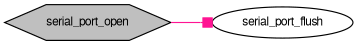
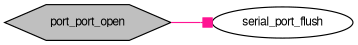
node "serial_port_open": label "serial_port_open" -> "port_port_open"
